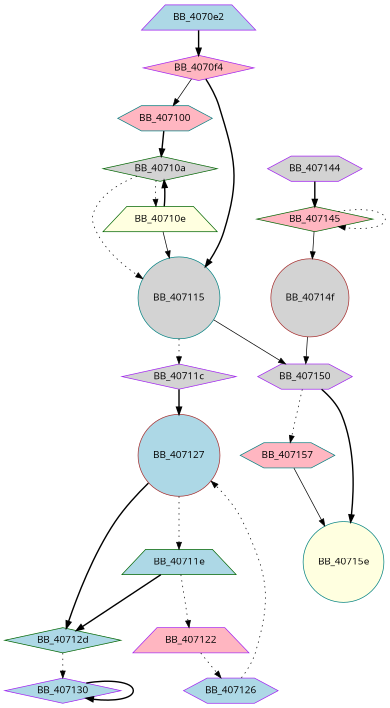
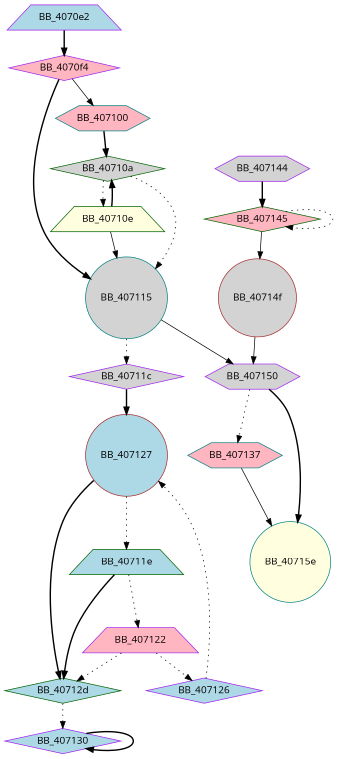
node "BB_407157": label "BB_407157" -> "BB_407137"
edge "BB_407122" -> "BB_40712d": added
node "BB_407126": shape hexagon -> diamond
